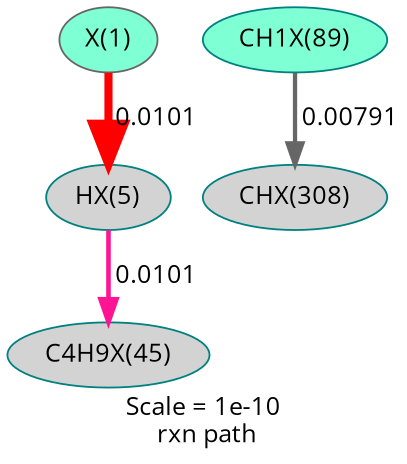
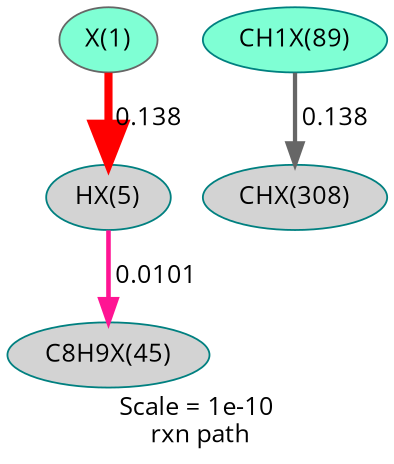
edge "X(1)" -> "HX(5)": label " 0.0101" -> " 0.138"
edge "CH1X(89)" -> "CHX(308)": label " 0.00791" -> " 0.138"
node "C4H9X(45)": label "C4H9X(45)" -> "C8H9X(45)"
